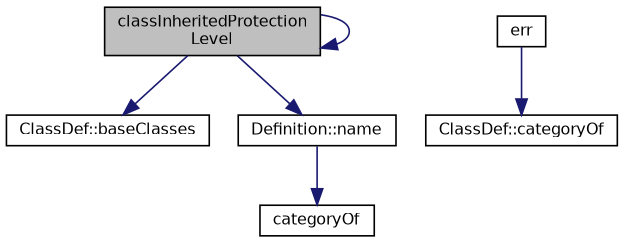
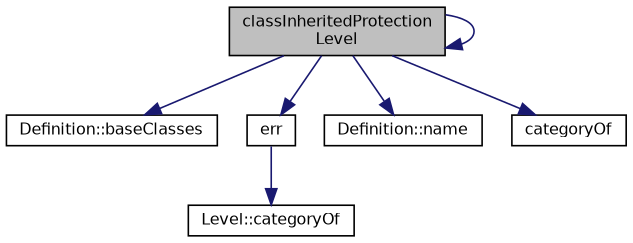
edge "classInheritedProtection Level" -> "err": added
node "ClassDef::baseClasses": label "ClassDef::baseClasses" -> "Definition::baseClasses"
node "ClassDef::categoryOf": label "ClassDef::categoryOf" -> "Level::categoryOf"
edge "Definition::name" -> "categoryOf": now "classInheritedProtection Level" -> "categoryOf"
